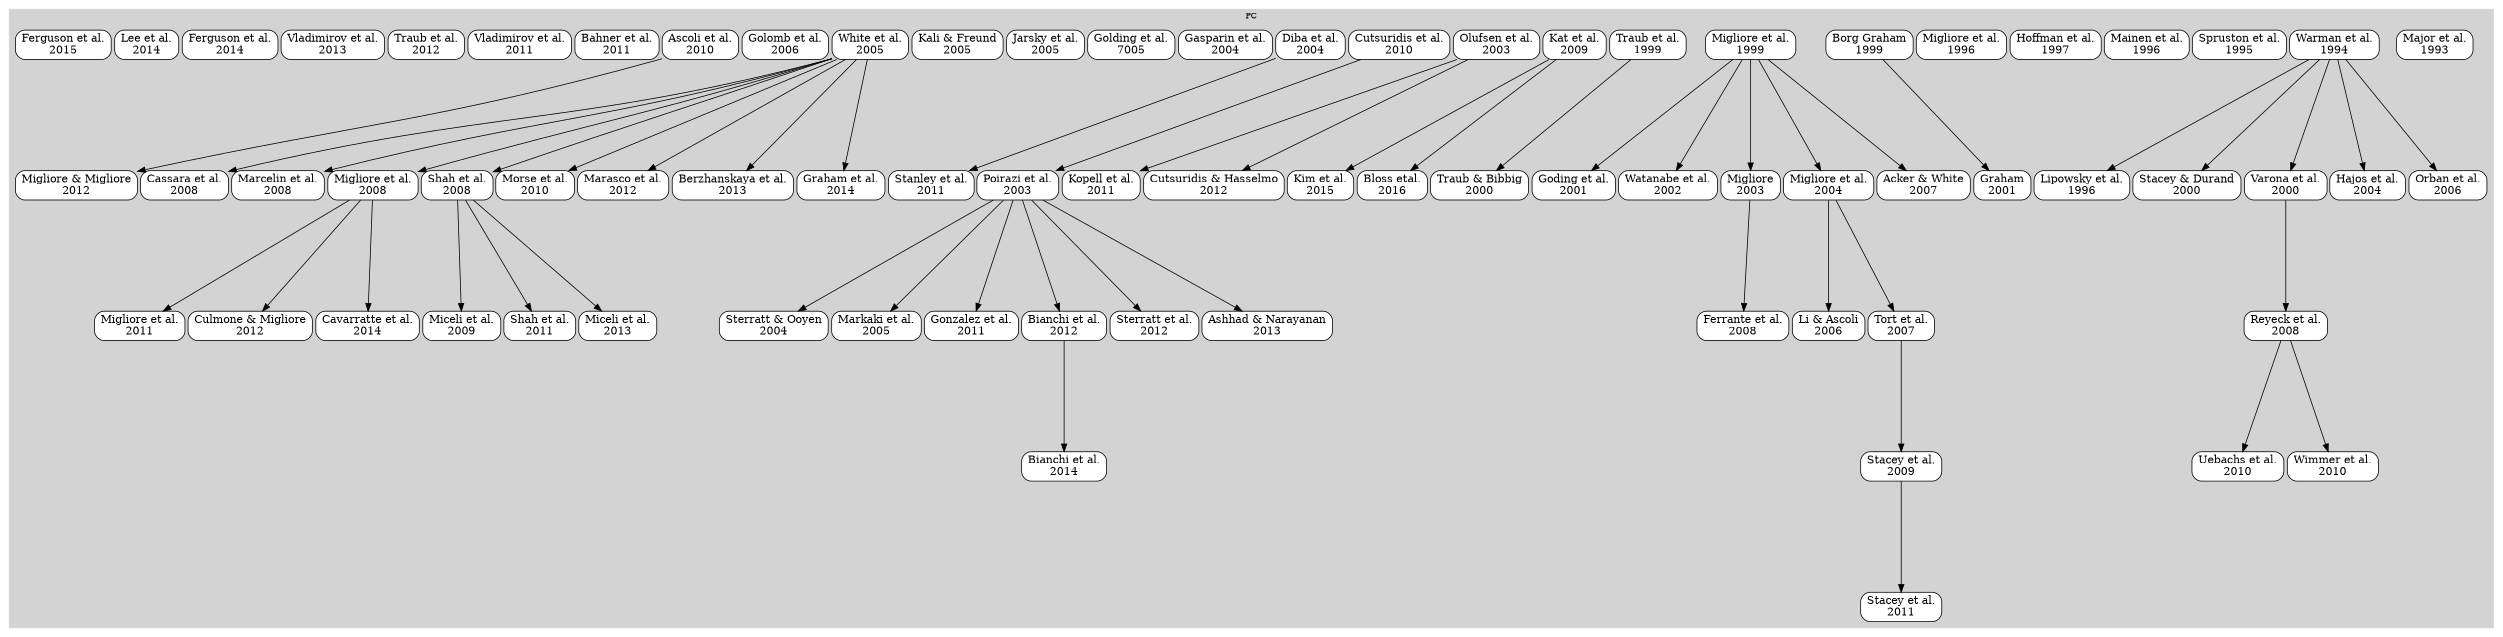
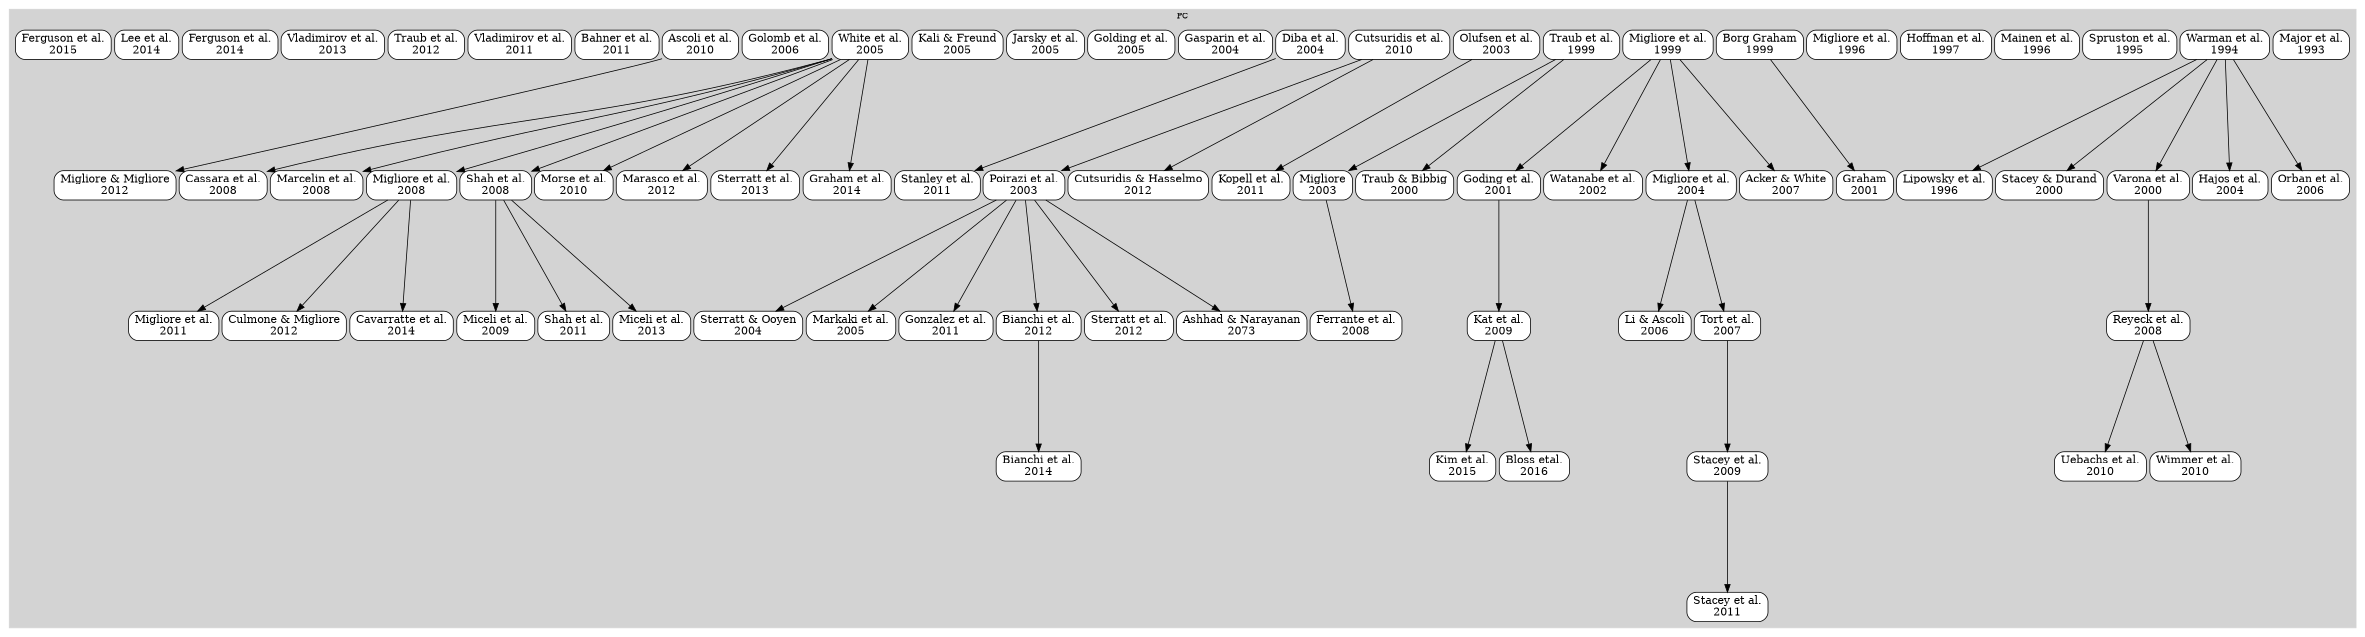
node "Golding et al. 7005": label "Golding et al. 7005" -> "Golding et al. 2005"
edge "Migliore et al. 1999" -> "Migliore 2003": now "Traub et al. 1999" -> "Migliore 2003"
edge "Olufsen et al. 2003" -> "Cutsuridis & Hasselmo 2012": now "Cutsuridis et al. 2010" -> "Cutsuridis & Hasselmo 2012"
node "Berzhanskaya et al. 2013": label "Berzhanskaya et al. 2013" -> "Sterratt et al. 2013"
edge "Goding et al. 2001" -> "Kat et al. 2009": added
node "Ashhad & Narayanan 2013": label "Ashhad & Narayanan 2013" -> "Ashhad & Narayanan 2073"
